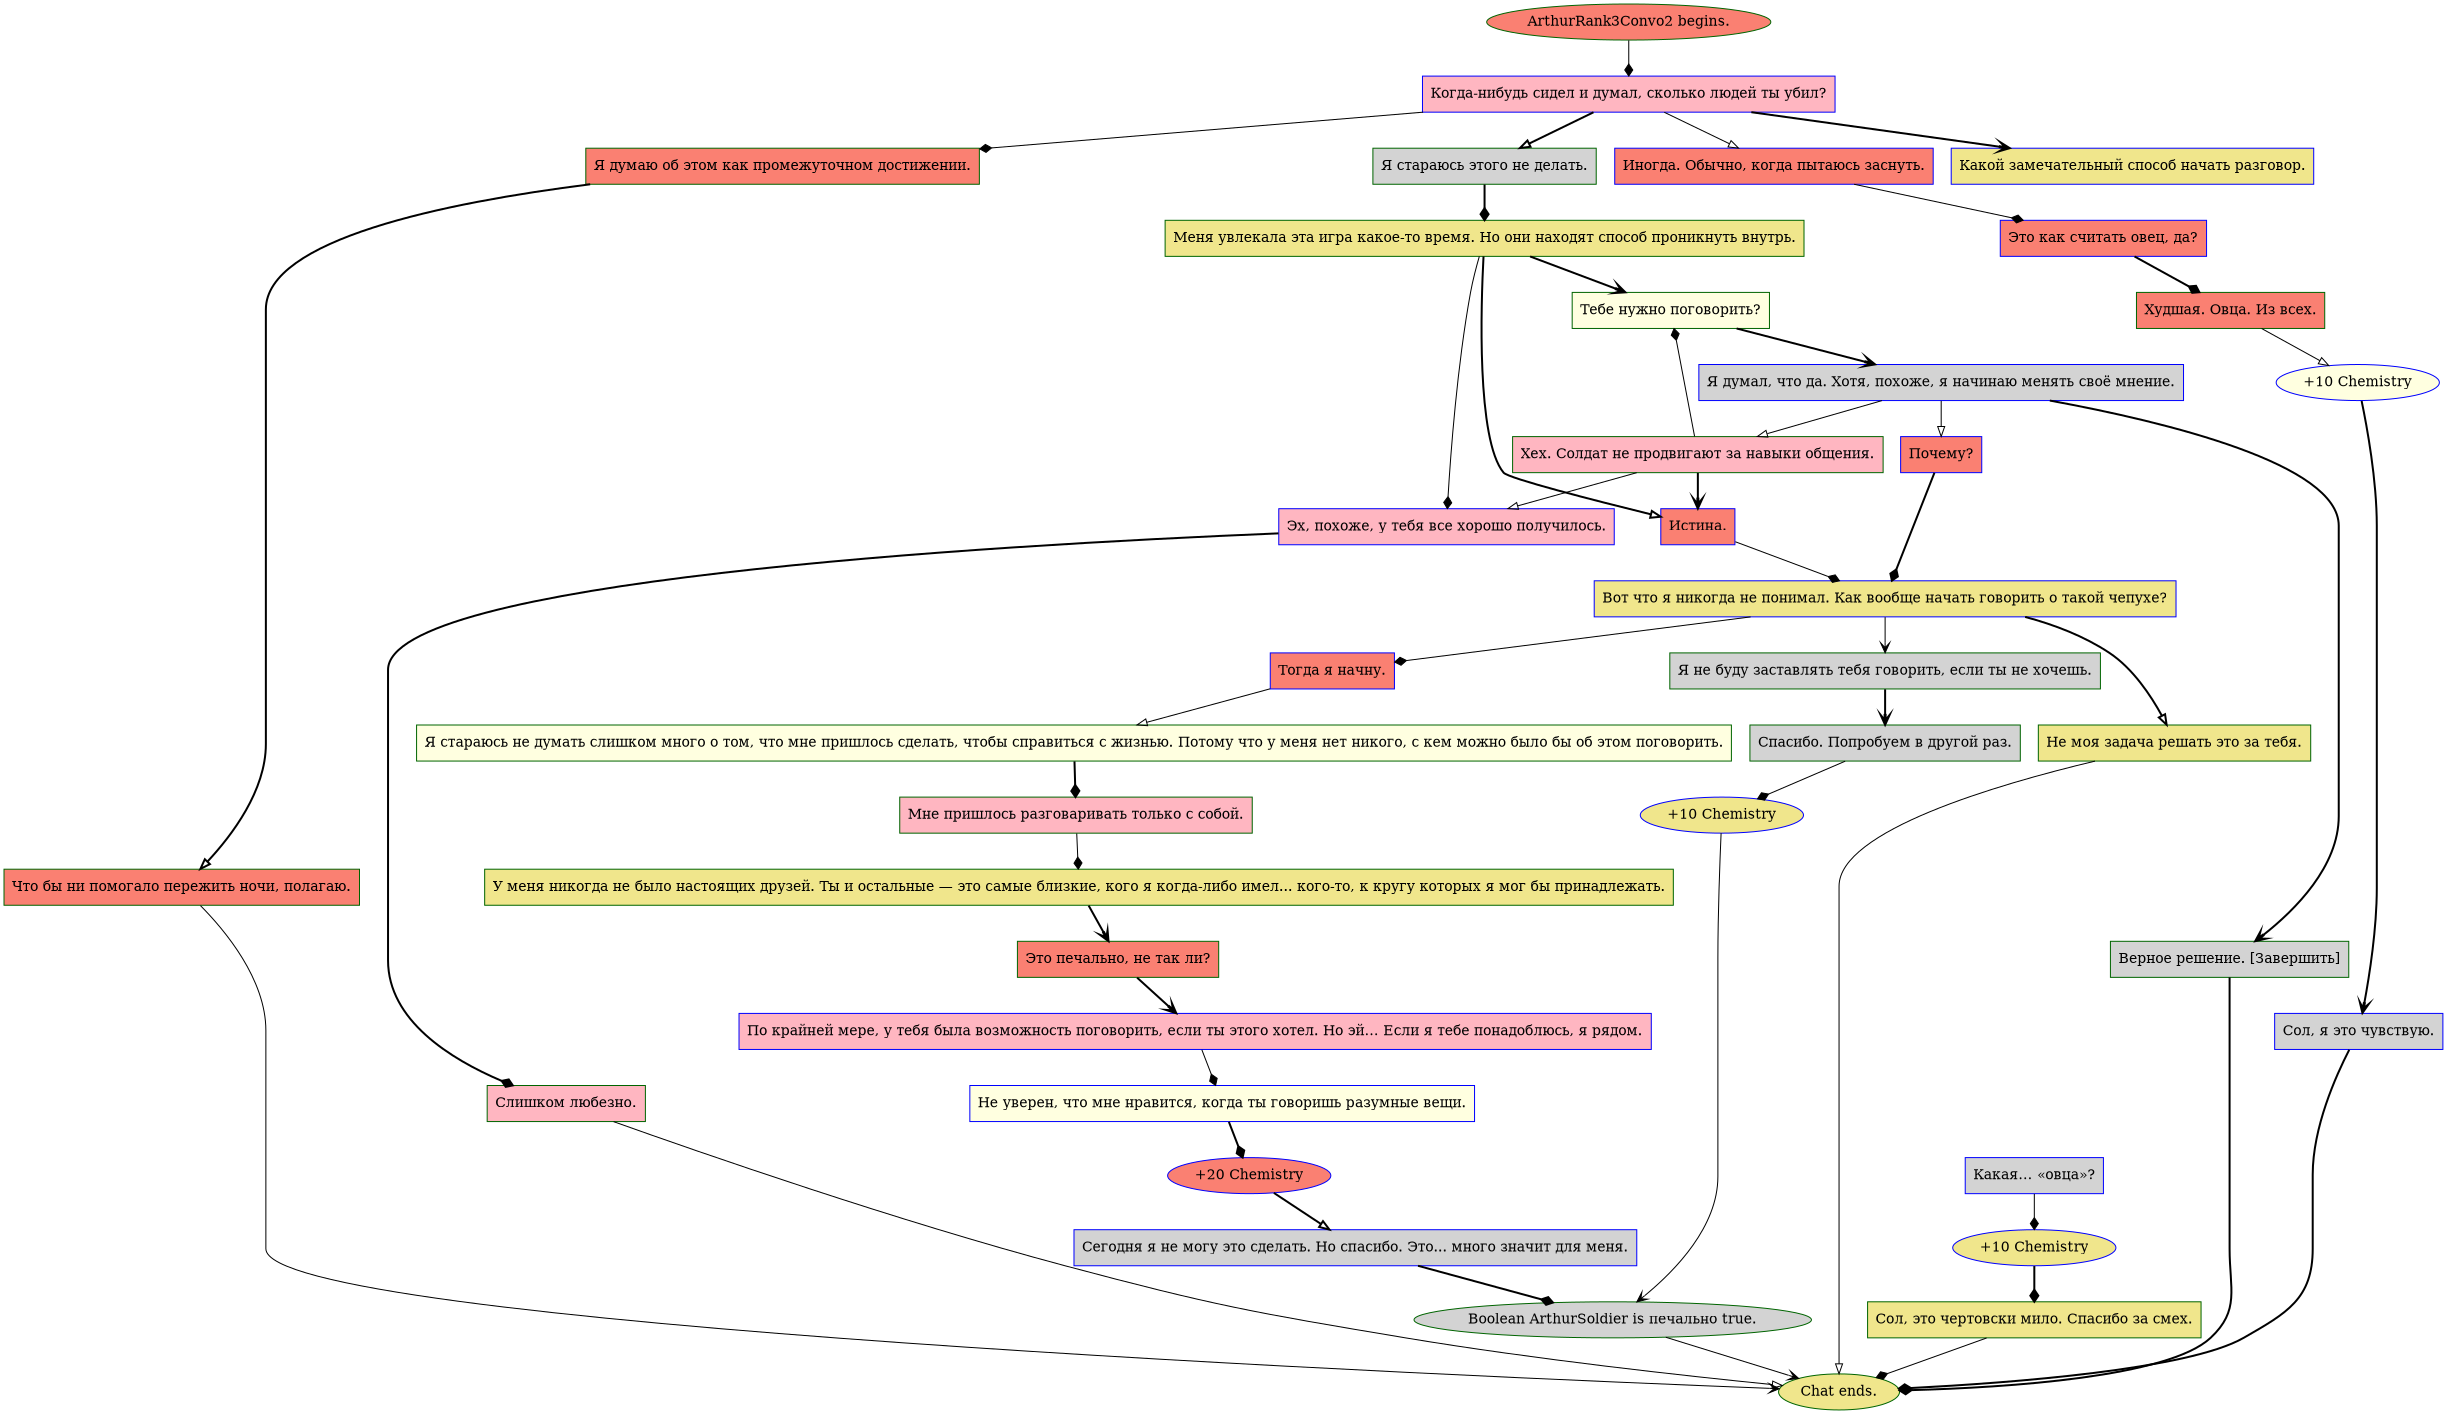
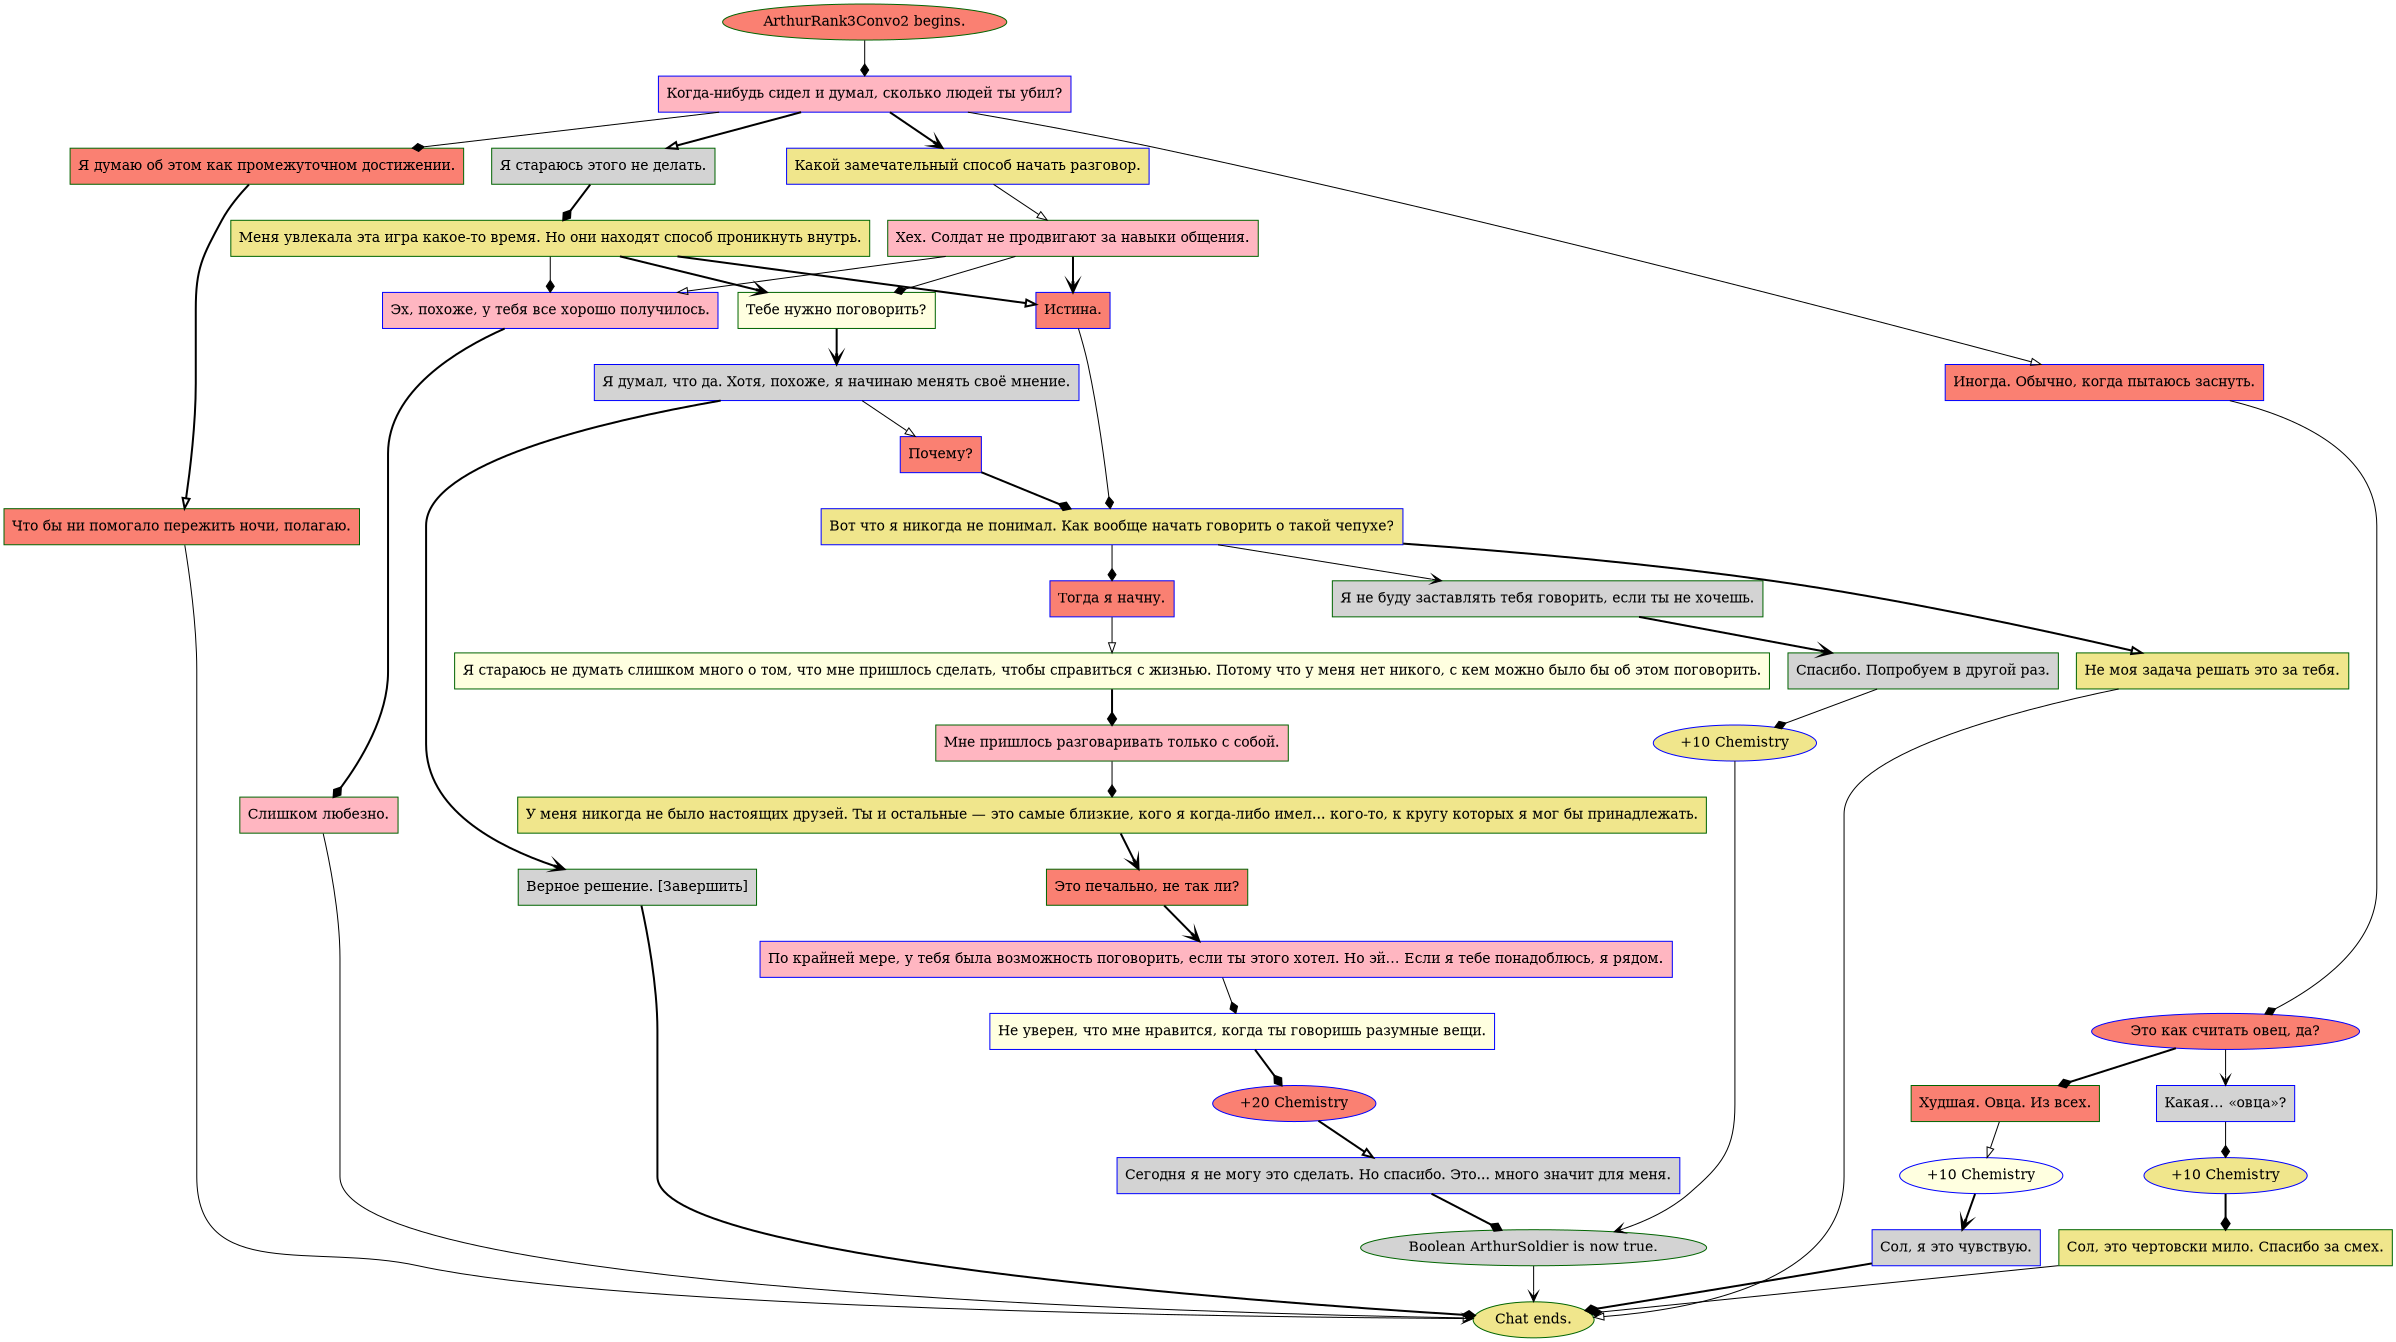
node "Это как считать овец, да?": shape box -> ellipse
edge "Я думал, что да. Хотя, похоже, я начинаю менять своё мнение." -> "Хех. Солдат не продвигают за навыки общения.": now "Какой замечательный способ начать разговор." -> "Хех. Солдат не продвигают за навыки общения."
edge "Это как считать овец, да?" -> "Какая… «овца»?": added
node "Boolean ArthurSoldier is печально true.": label "Boolean ArthurSoldier is печально true." -> "Boolean ArthurSoldier is now true."
